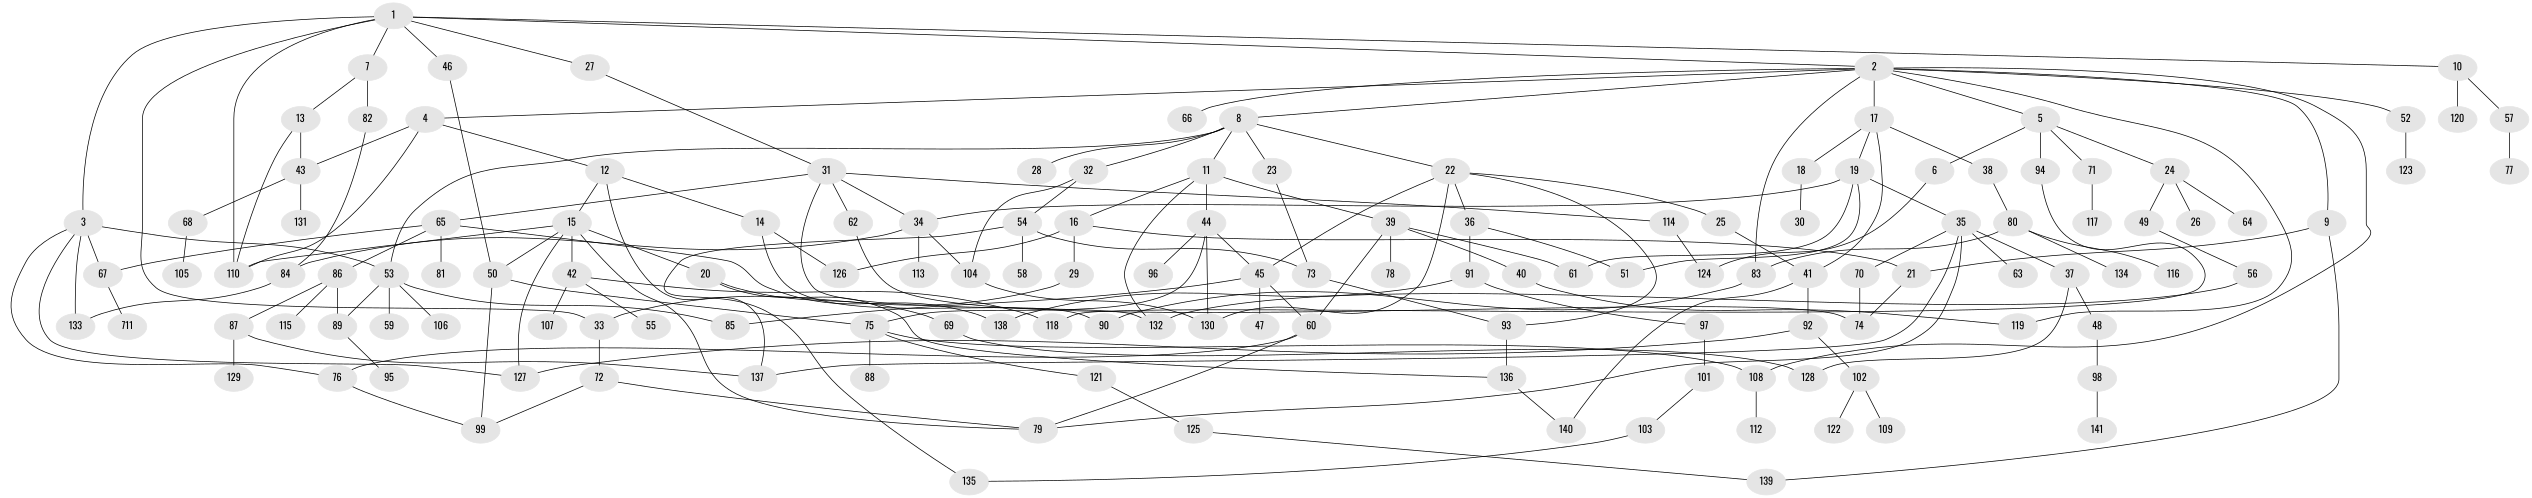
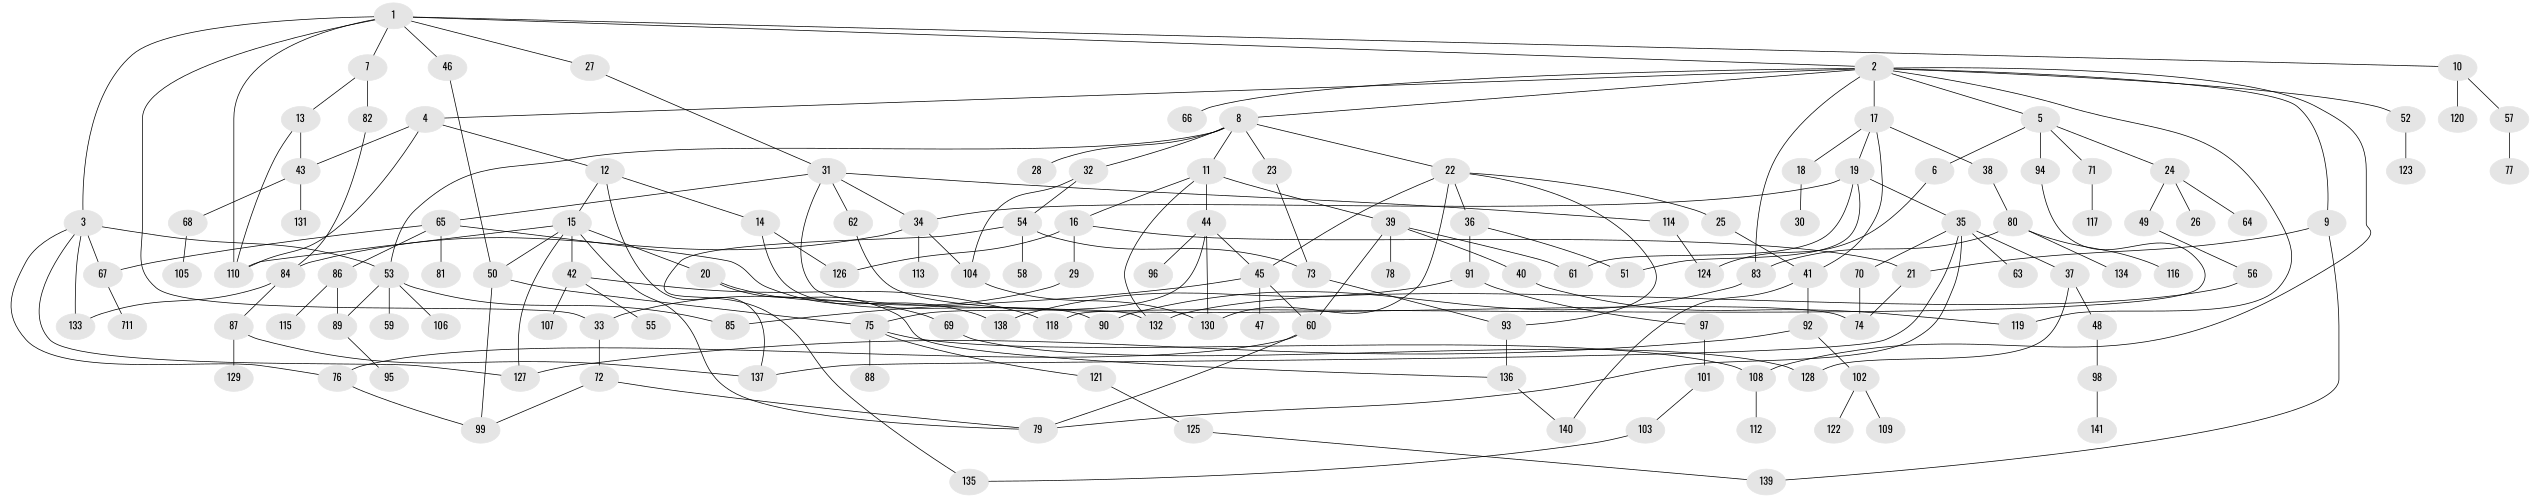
edge "86" -- "87": now "84" -- "87"
